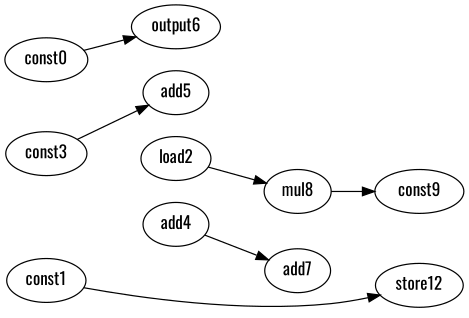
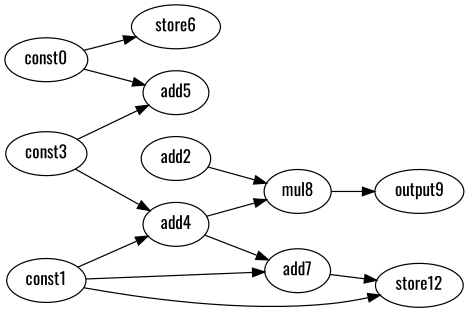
node "output6": label "output6" -> "store6"
edge "const0" -> "add5": added
node "load2": label "load2" -> "add2"
edge "const3" -> "add4": added
node "const9": label "const9" -> "output9"
edge "add4" -> "mul8": added
edge "const1" -> "add4": added
edge "const1" -> "add7": added
edge "add7" -> "store12": added
